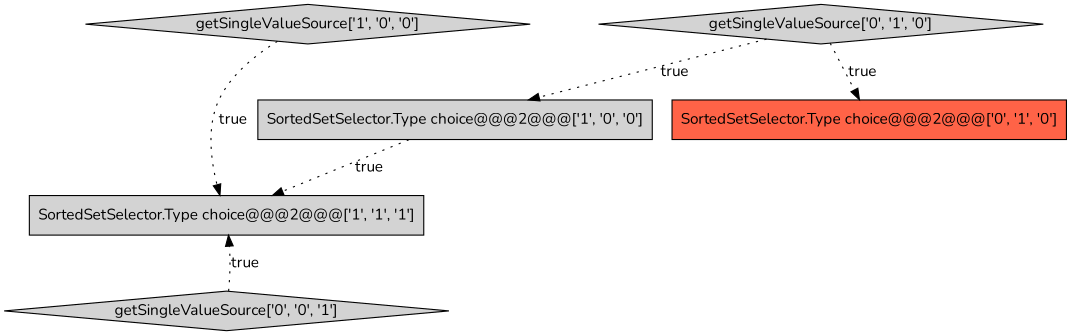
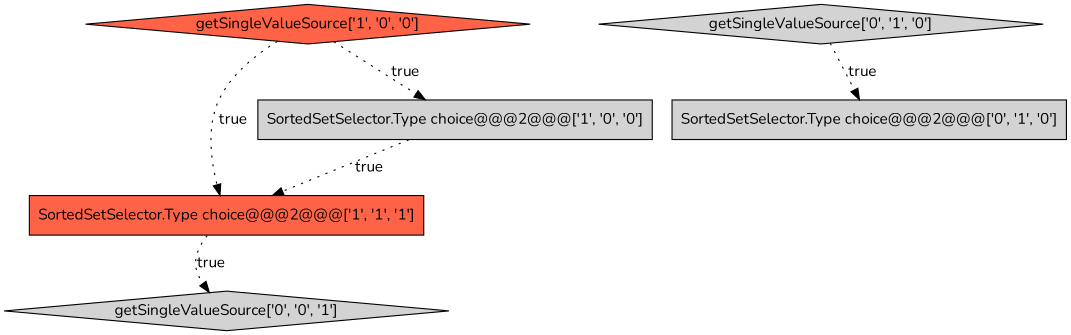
node "getSingleValueSource['1', '0', '0']": fillcolor lightgray -> tomato
edge "getSingleValueSource['0', '1', '0']" -> "SortedSetSelector.Type choice@@@2@@@['1', '0', '0']": now "getSingleValueSource['1', '0', '0']" -> "SortedSetSelector.Type choice@@@2@@@['1', '0', '0']"
node "SortedSetSelector.Type choice@@@2@@@['0', '1', '0']": fillcolor tomato -> lightgray
node "SortedSetSelector.Type choice@@@2@@@['1', '1', '1']": fillcolor lightgray -> tomato
edge "getSingleValueSource['0', '0', '1']" -> "SortedSetSelector.Type choice@@@2@@@['1', '1', '1']": reversed
